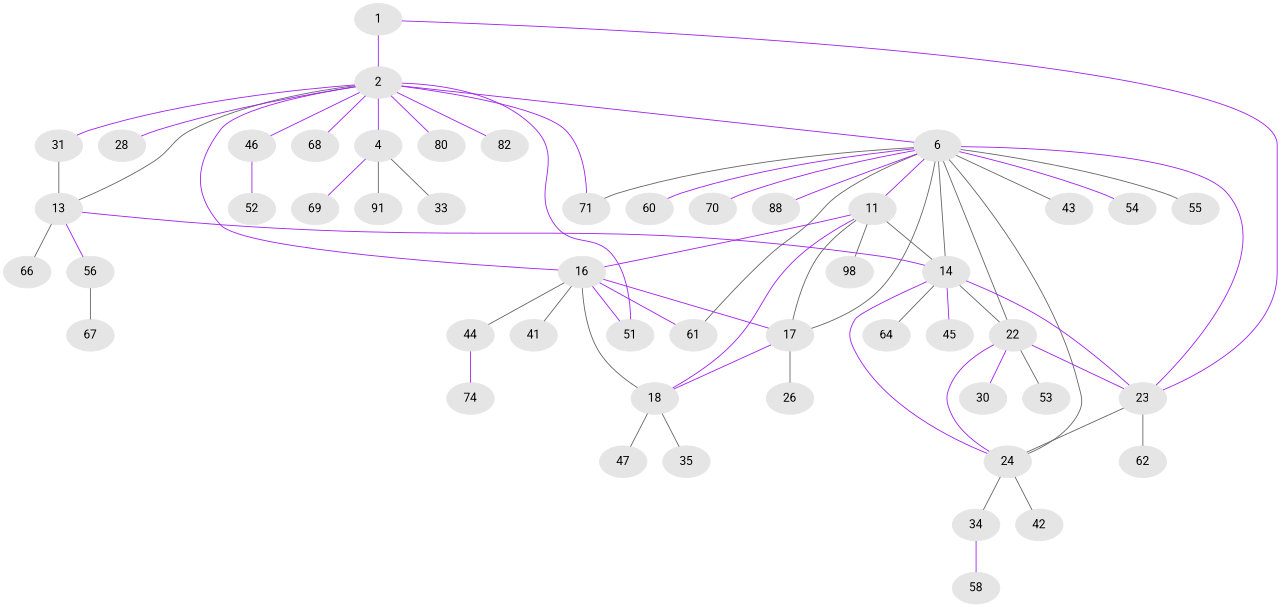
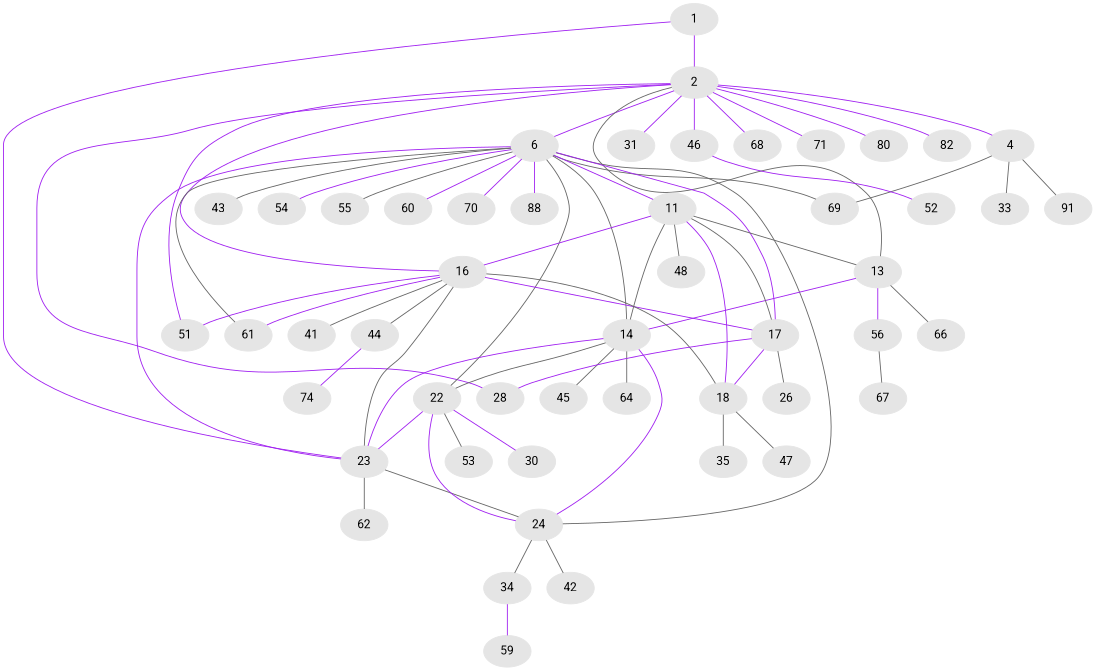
edge "6" -- "71": now "6" -- "69"
edge "31" -- "13": now "11" -- "13"
edge "4" -- "69": color purple -> gray40
edge "6" -- "17": color gray40 -> purple
node "98": label "98" -> "48"
edge "14" -- "45": color purple -> gray40
edge "17" -- "28": added
edge "16" -- "23": added
node "58": label "58" -> "59"
